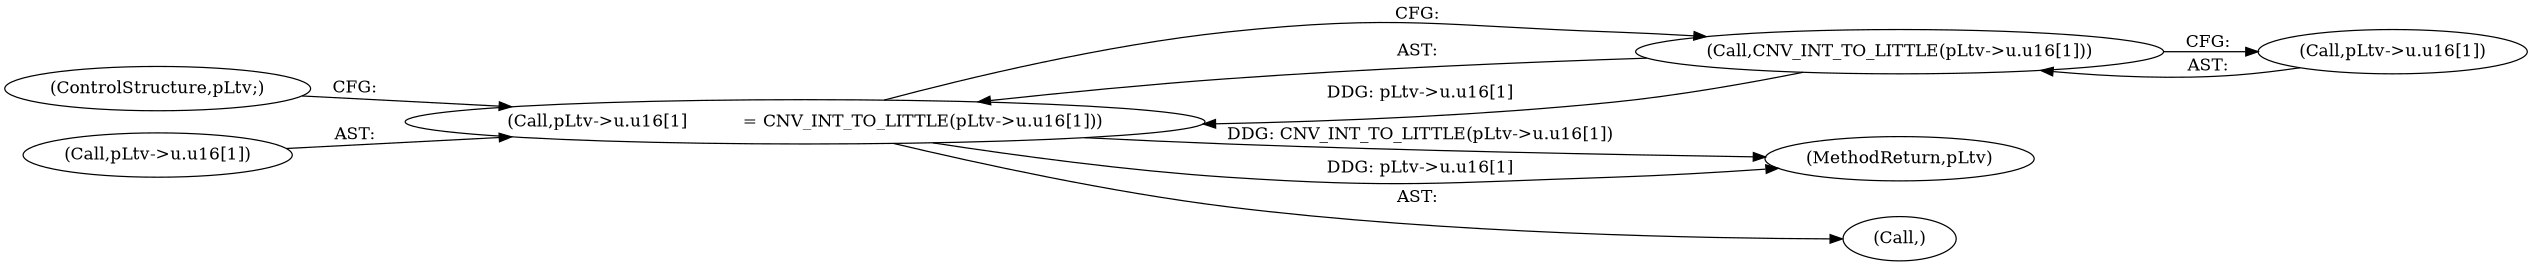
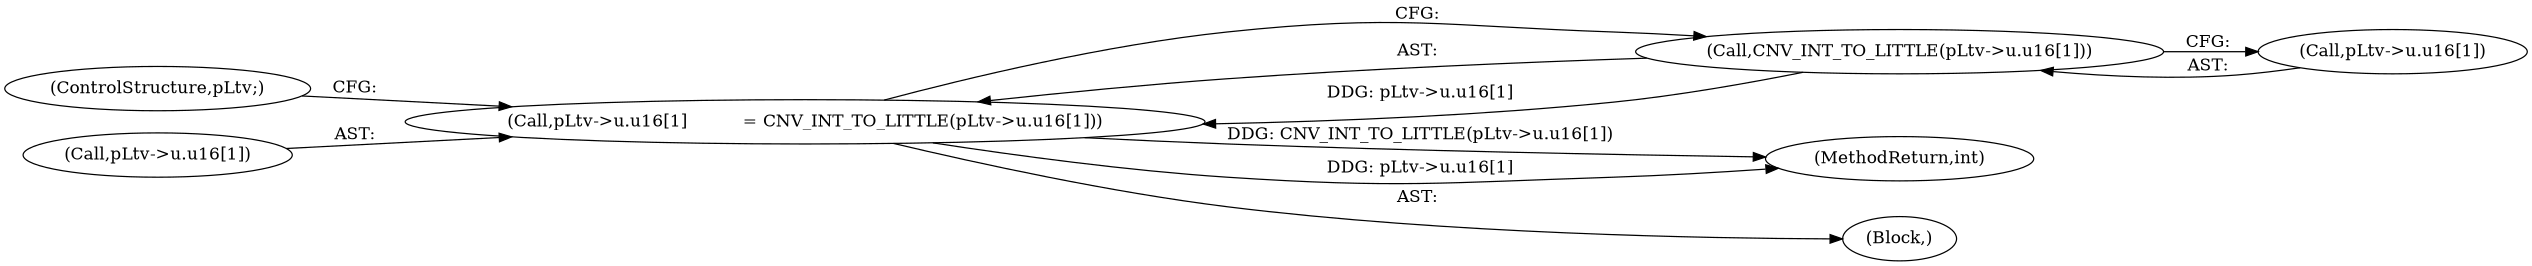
node "(MethodReturn,pLtv)": label "(MethodReturn,pLtv)" -> "(MethodReturn,int)"
node "(Call,)": label "(Call,)" -> "(Block,)"
